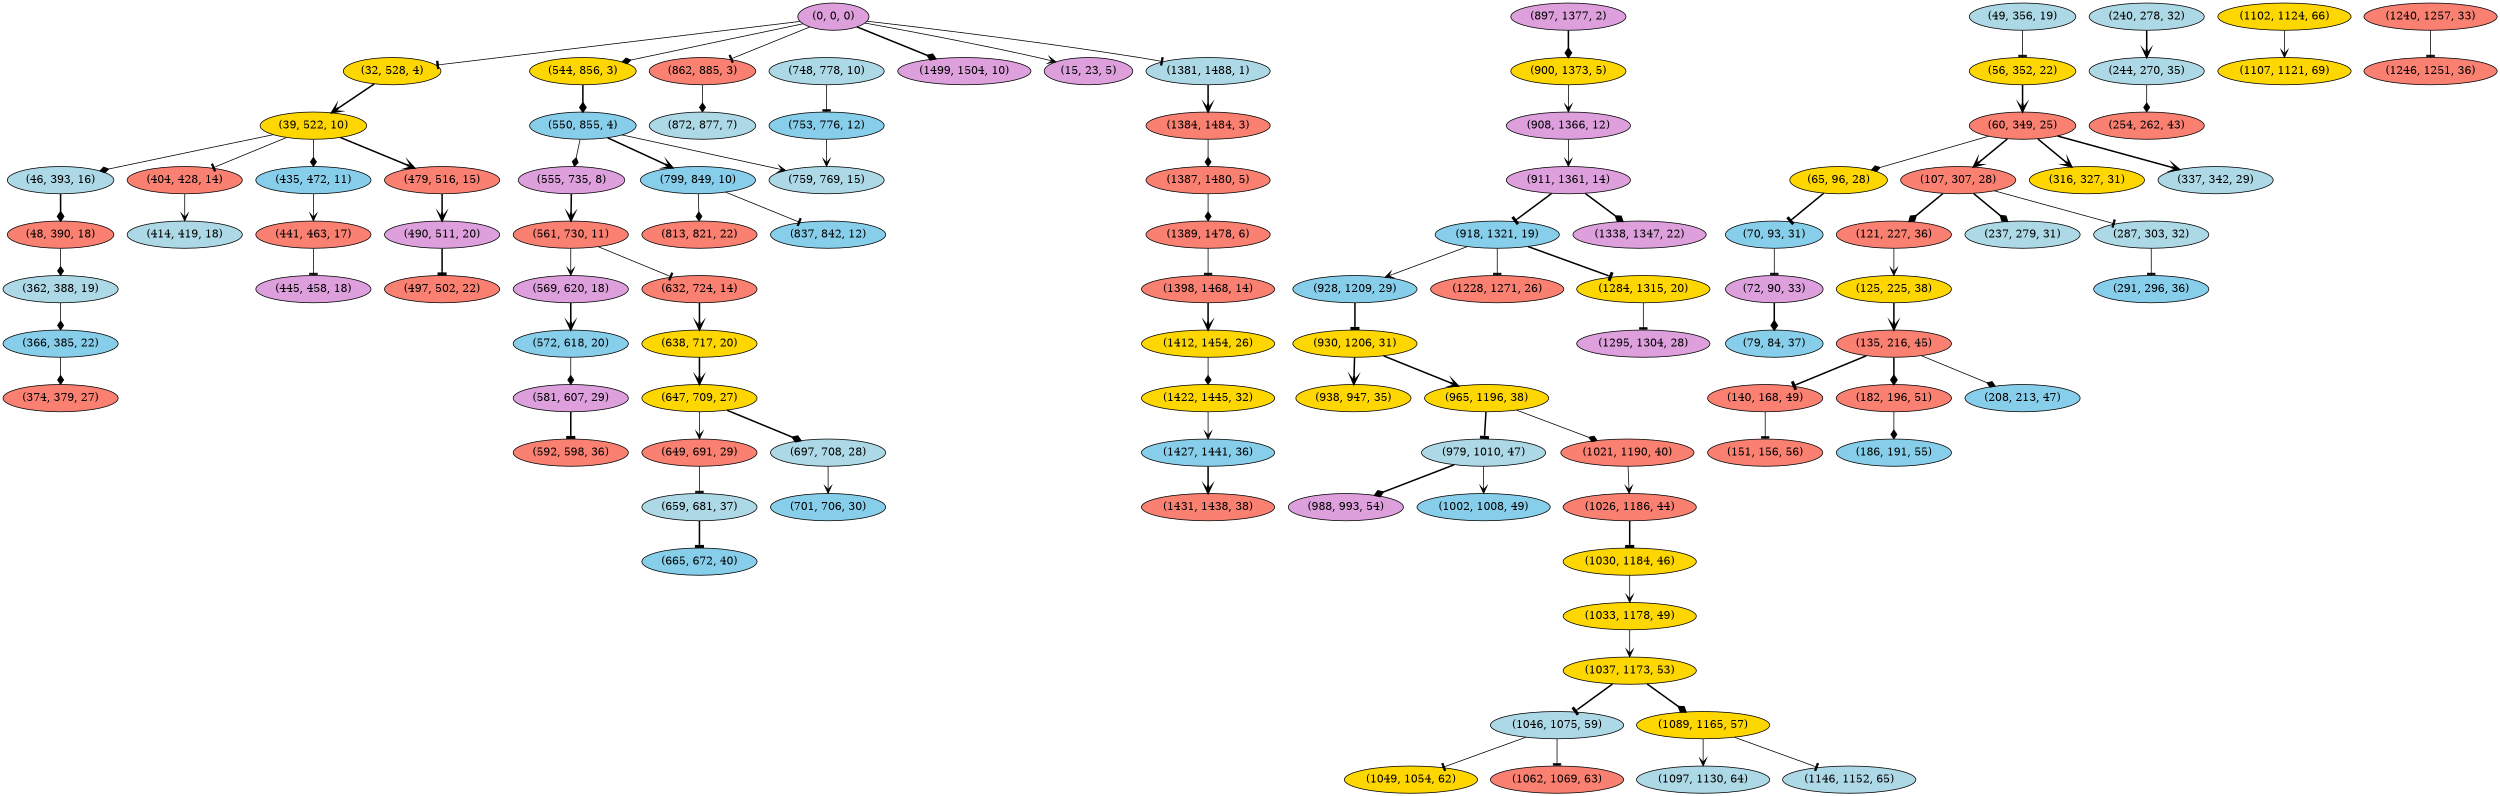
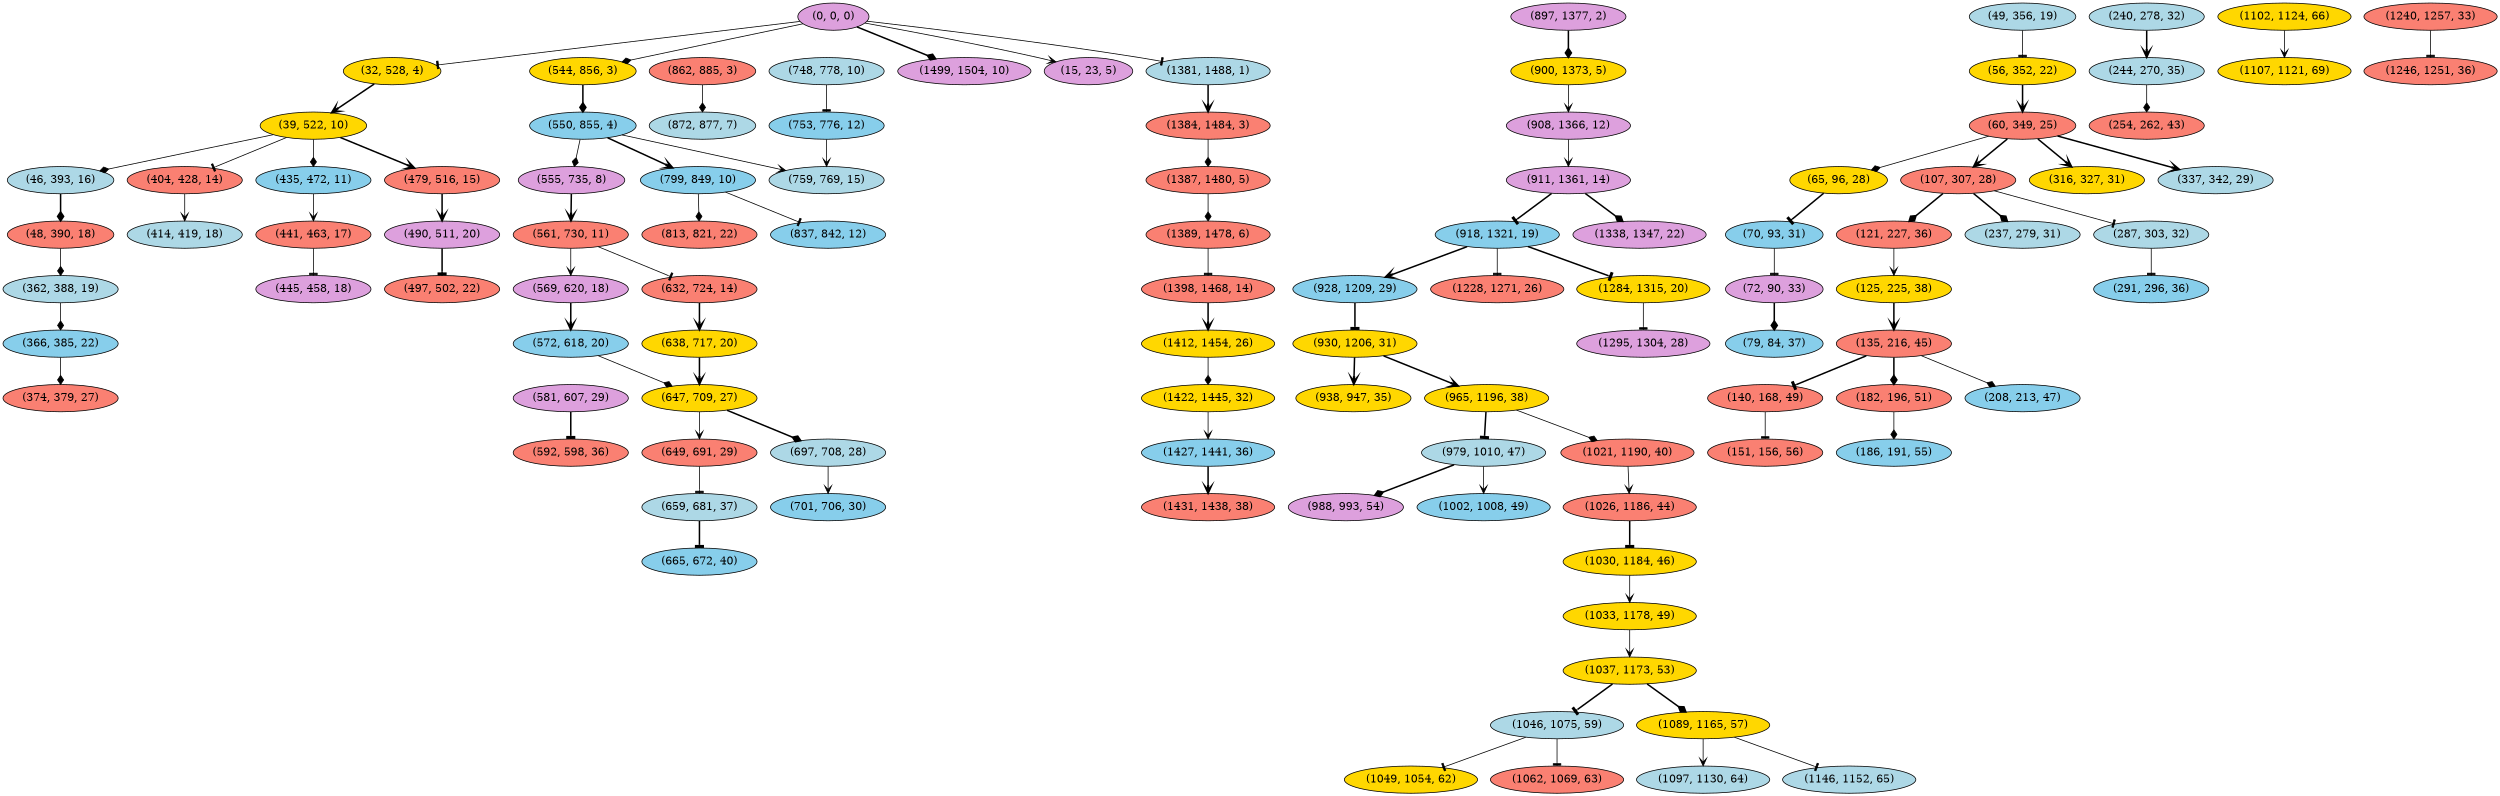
edge "(0, 0, 0)" -> "(862, 885, 3)": removed
edge "(918, 1321, 19)" -> "(928, 1209, 29)": style solid -> bold
edge "(572, 618, 20)" -> "(581, 607, 29)": now "(572, 618, 20)" -> "(647, 709, 27)"
